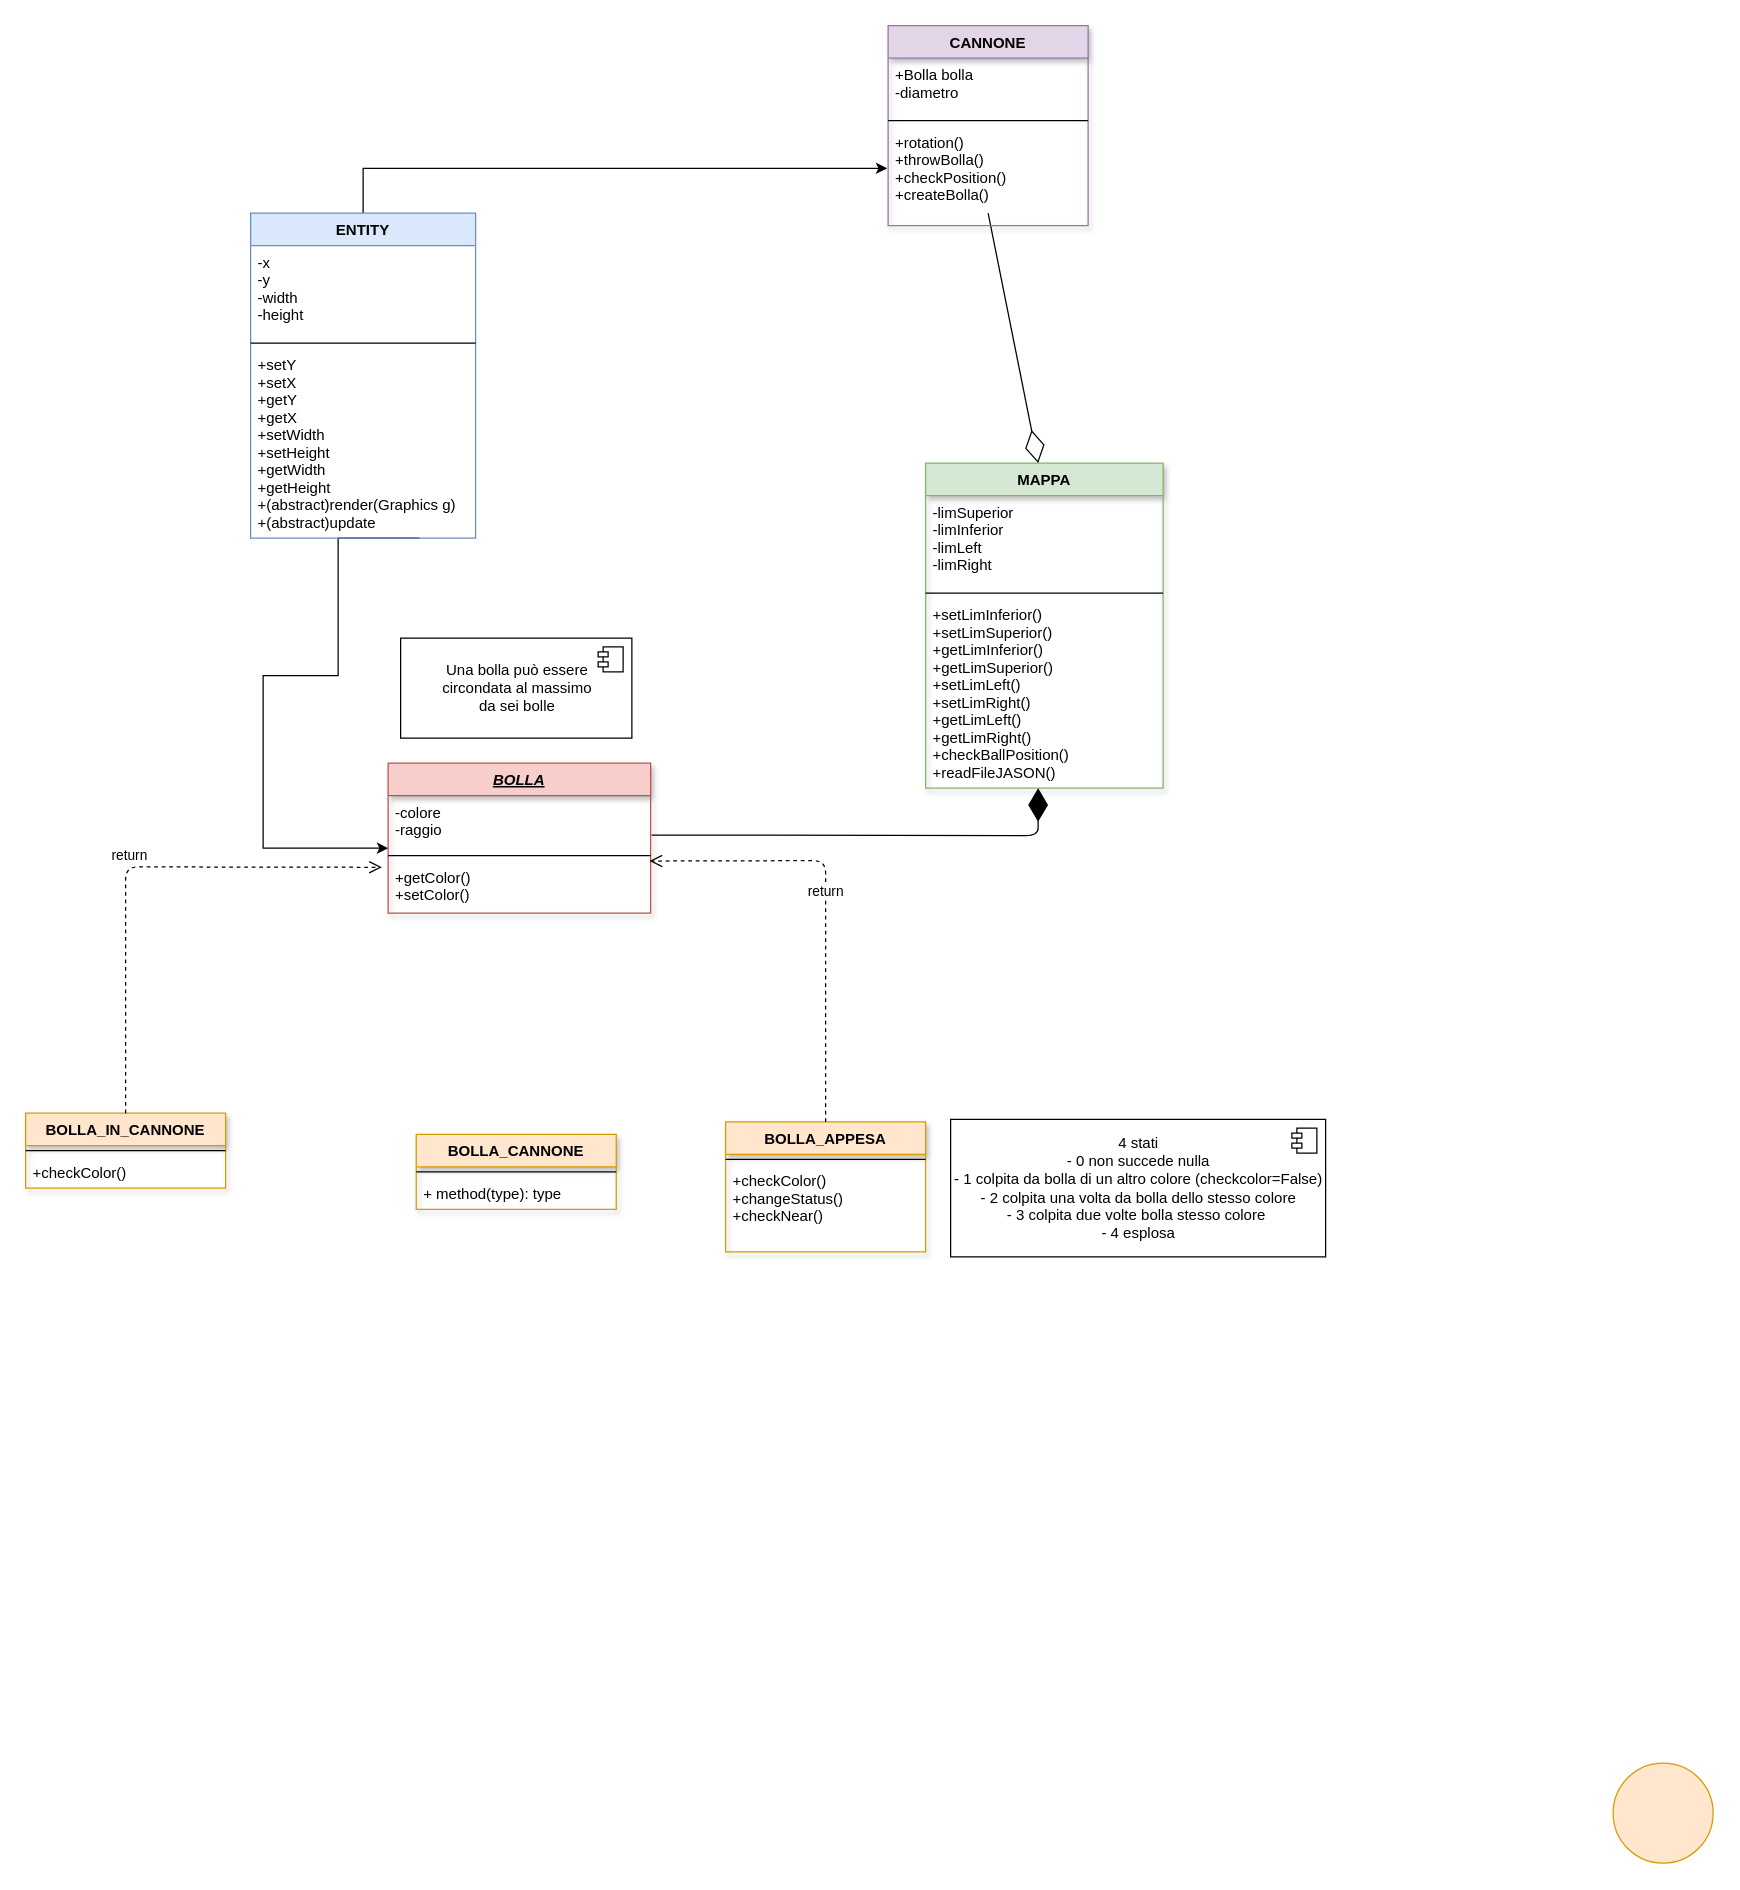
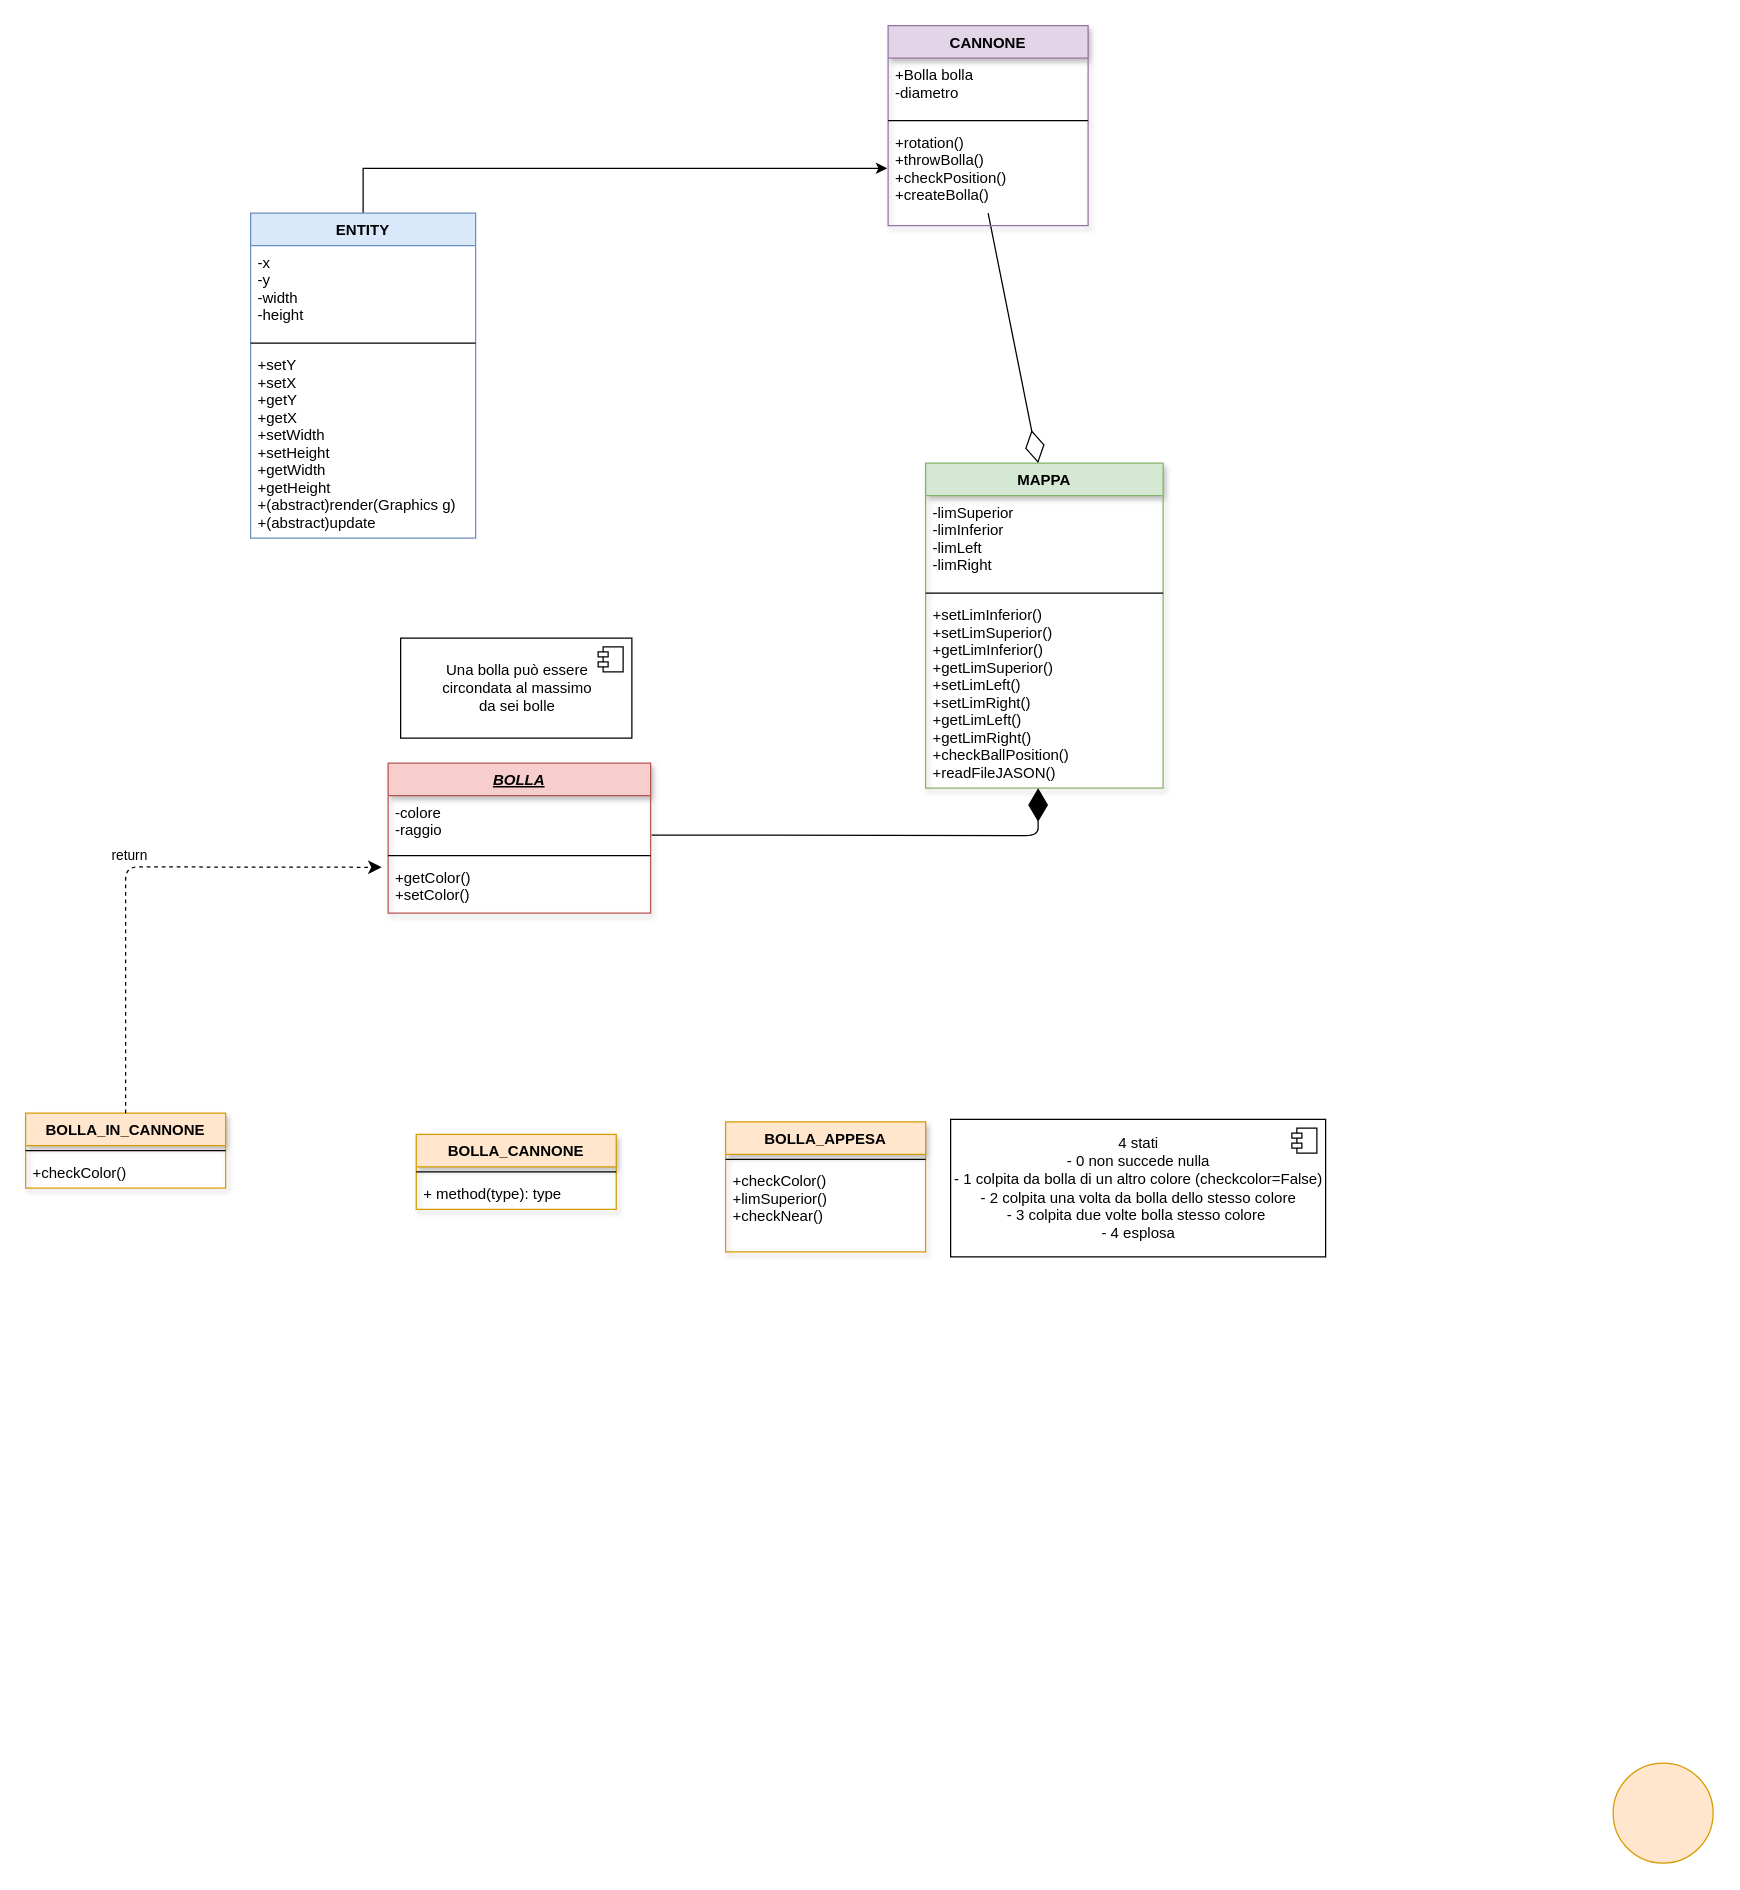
edge "ENTITY" -> "-colore -raggio": removed
edge "BOLLA_IN_CANNONE" -> "+getColor() +setColor()": arrowhead open -> classic
edge "BOLLA_APPESA" -> "+getColor() +setColor()": removed, label "return"
node "+checkColor() +changeStatus() +checkNear()": label "+checkColor() +changeStatus() +checkNear()" -> "+checkColor() +limSuperior() +checkNear()"
